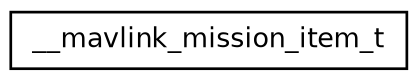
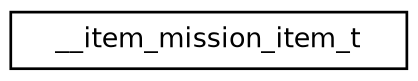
node "__mavlink_mission_item_t": label "__mavlink_mission_item_t" -> "__item_mission_item_t"
